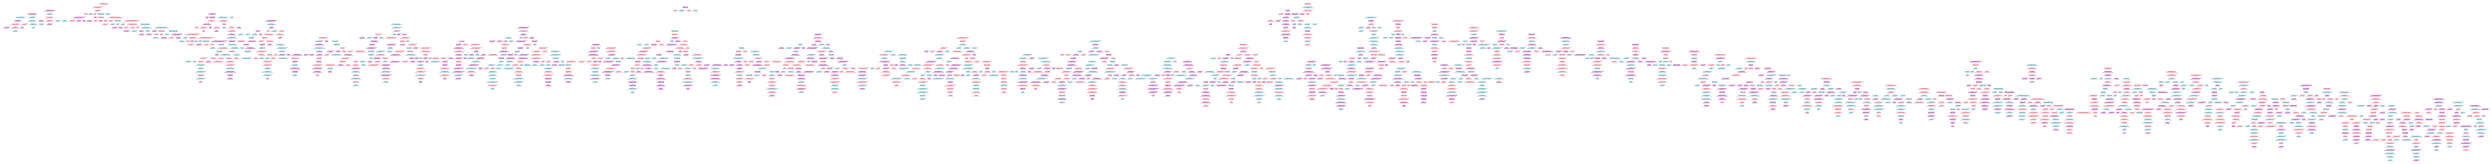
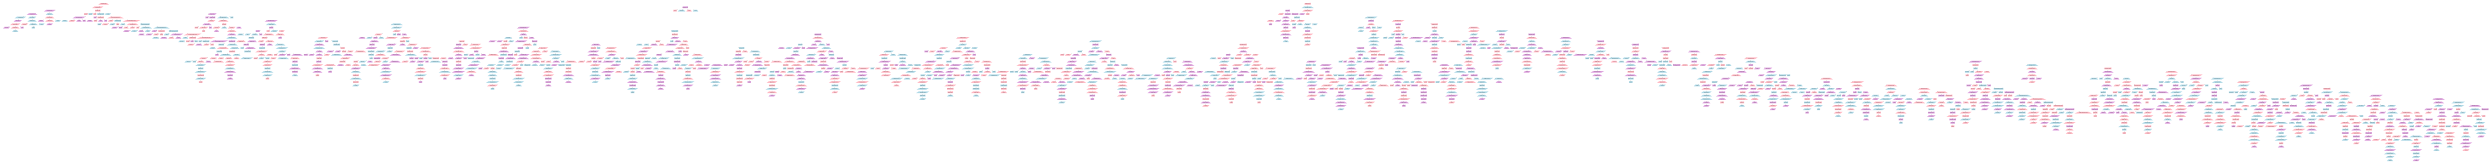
node "int (6)(1)": added
